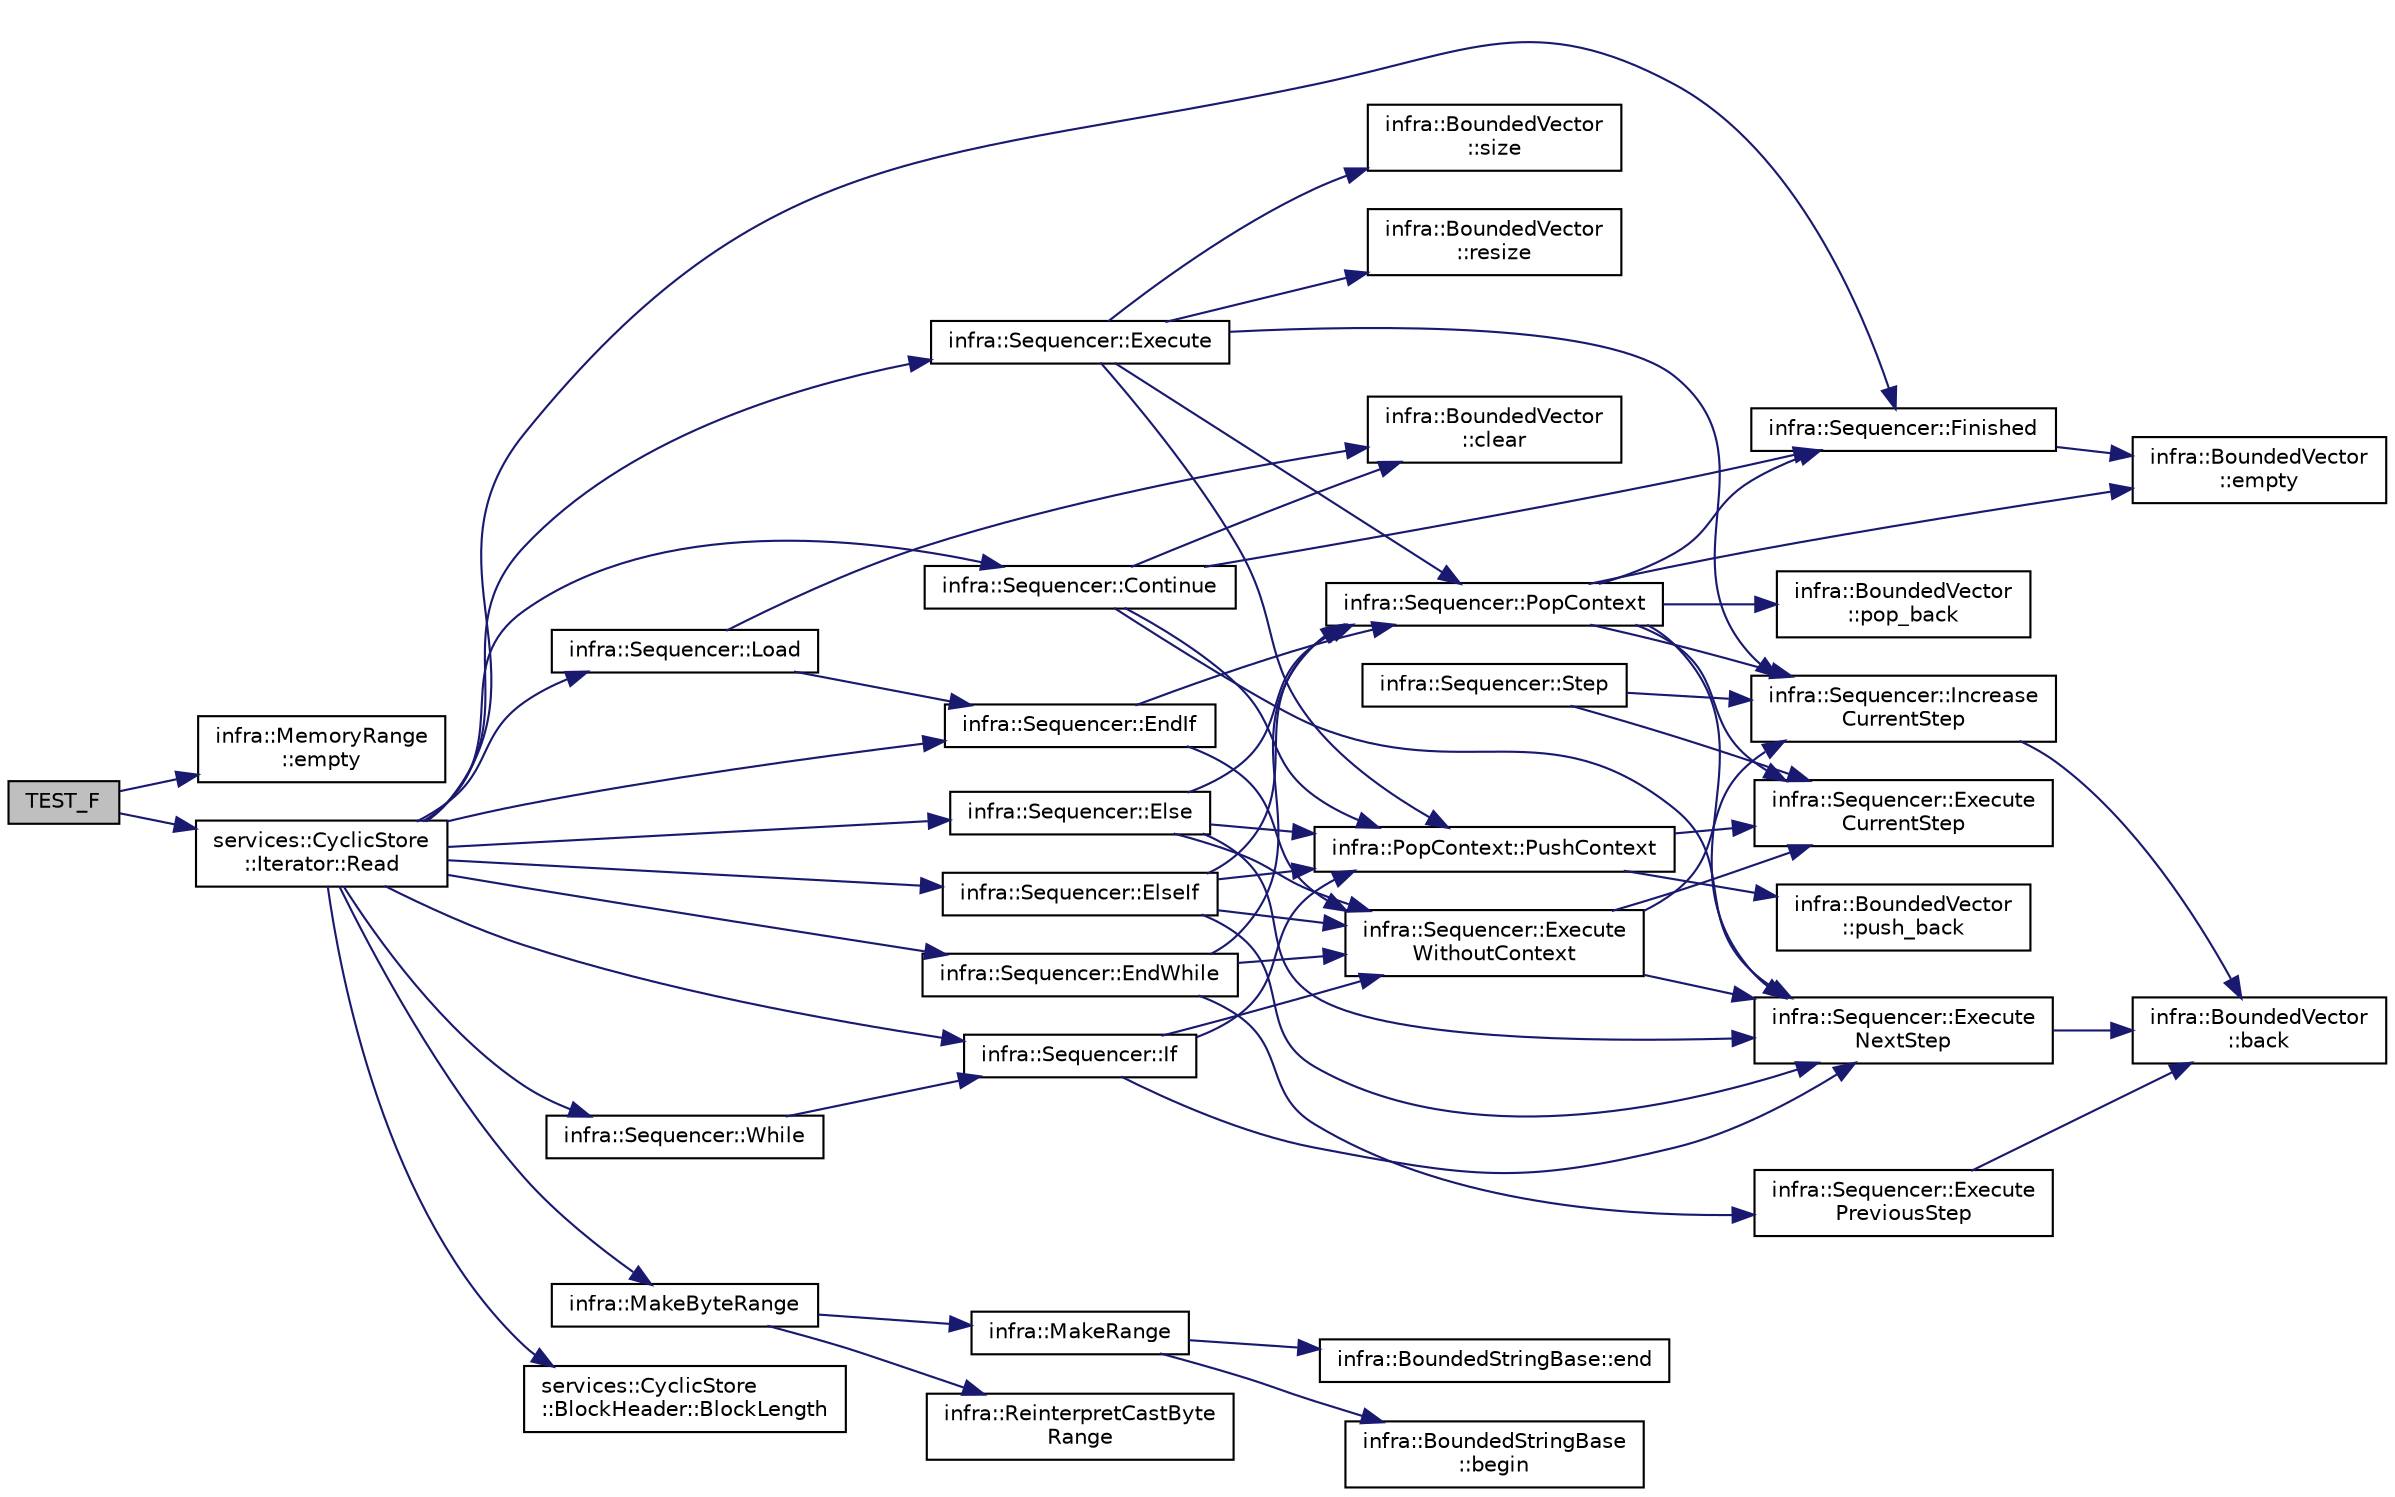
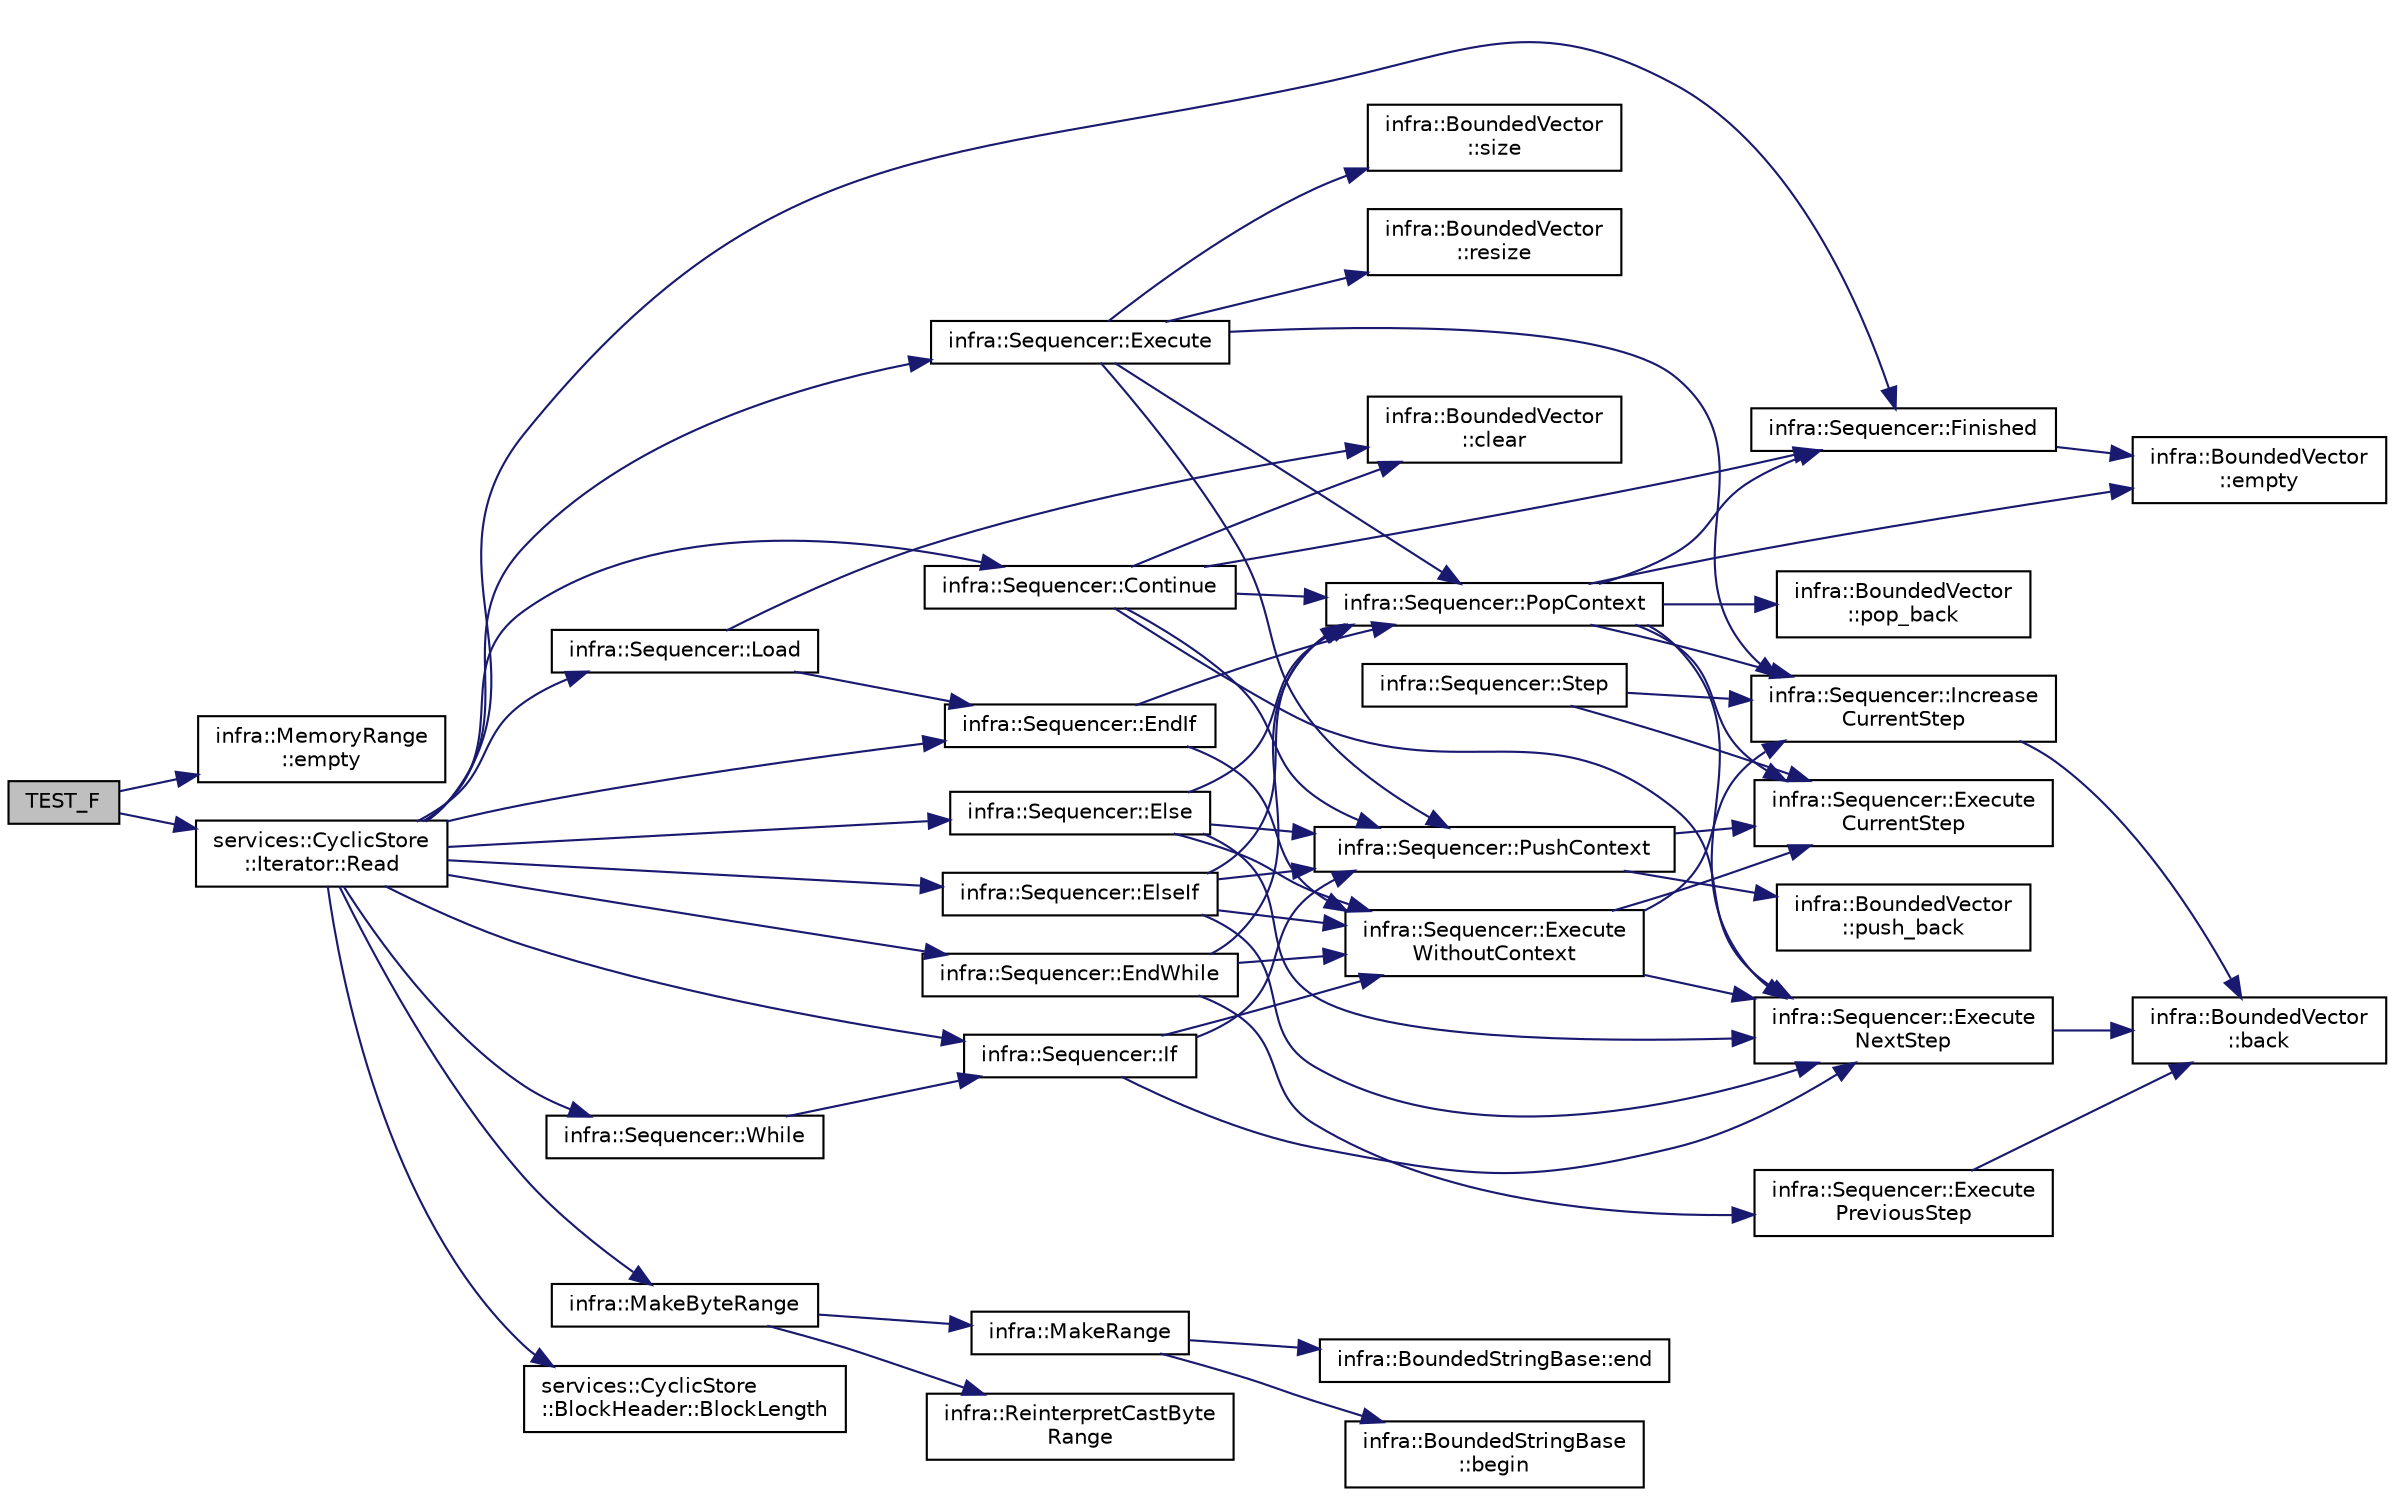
edge "infra::Sequencer::Continue" -> "infra::Sequencer::PopContext": added
node "infra::PopContext::PushContext": label "infra::PopContext::PushContext" -> "infra::Sequencer::PushContext"
